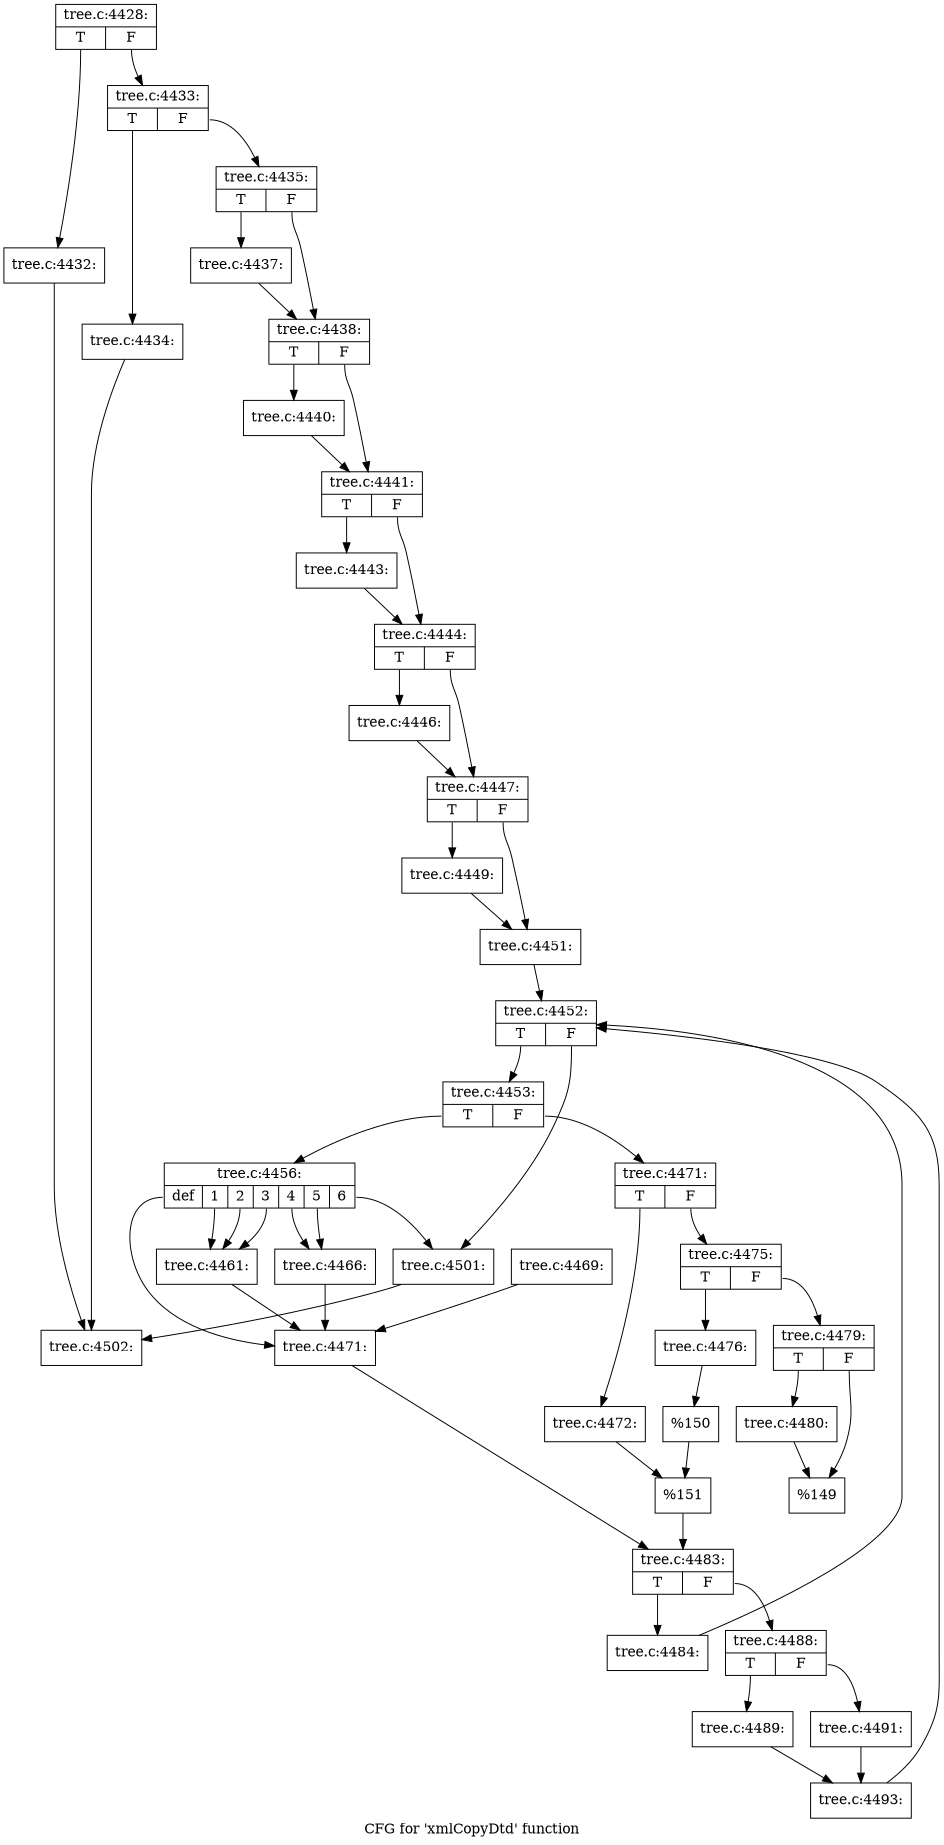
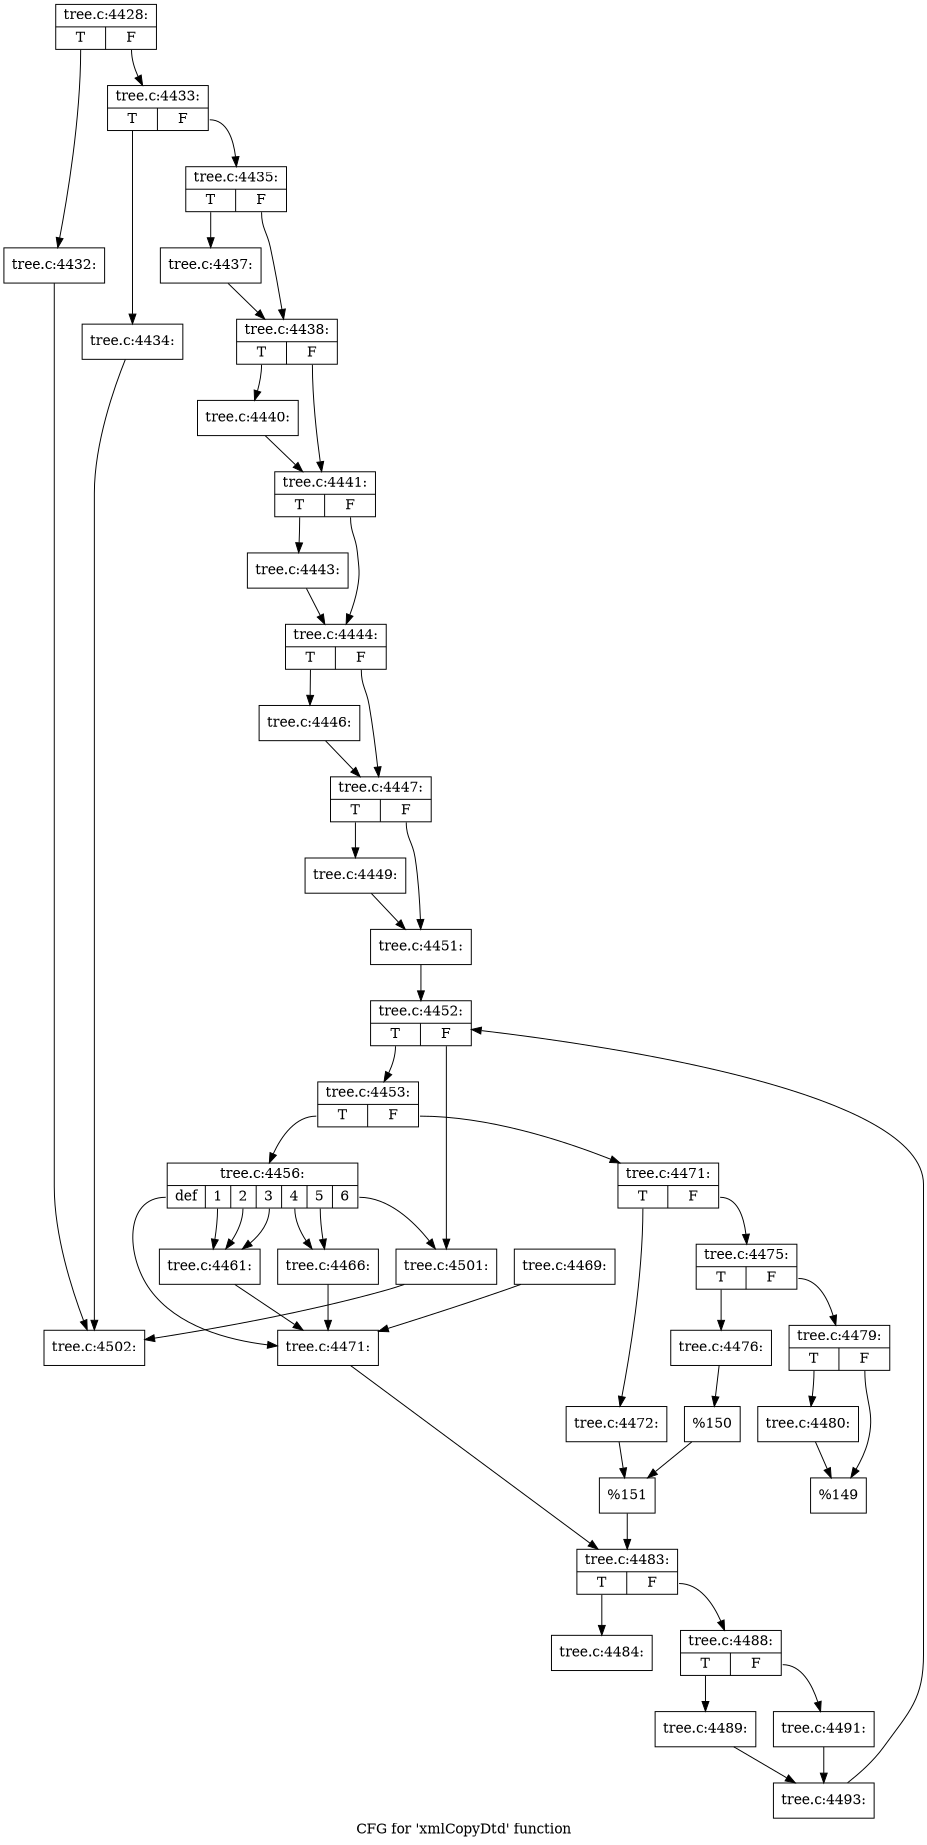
edge "tree.c:4484:" -> "tree.c:4452:": removed
